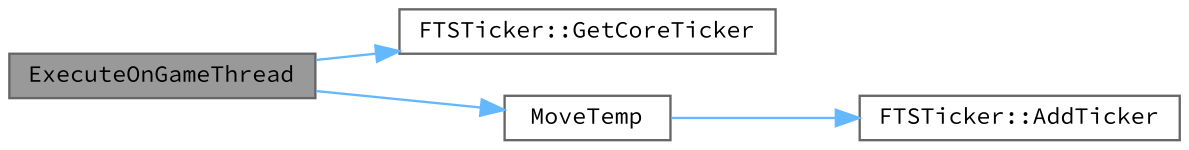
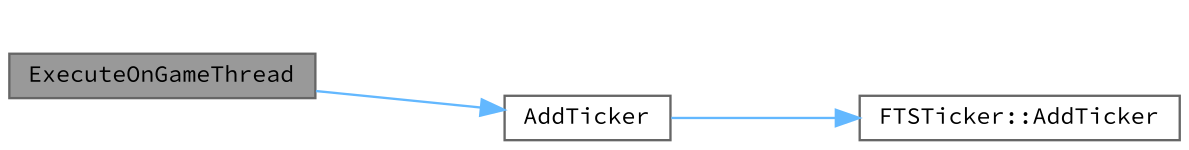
node "FTSTicker::GetCoreTicker": removed
node "MoveTemp": label "MoveTemp" -> "AddTicker"
